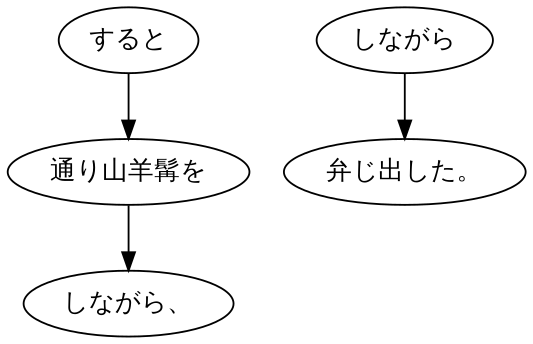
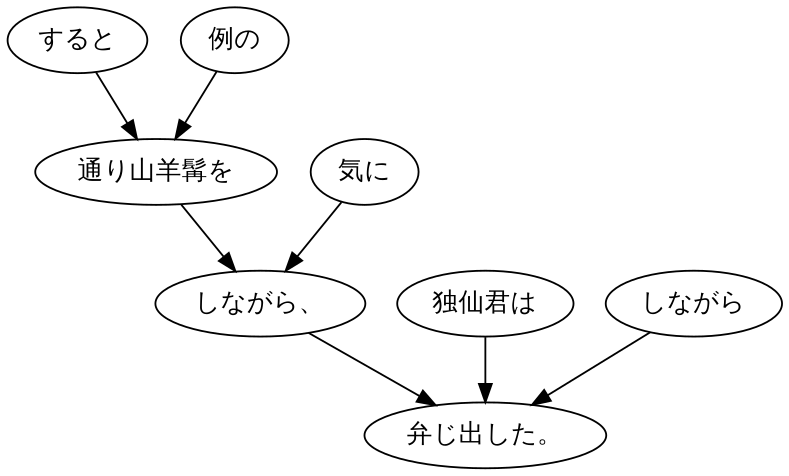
node "例の": added
node "気に": added
node "独仙君は": added
edge "しながら、" -> "弁じ出した。": added
